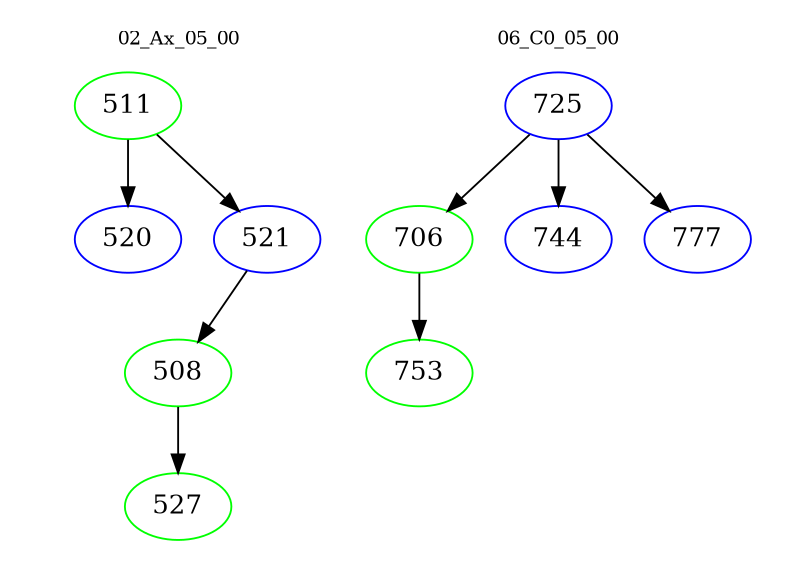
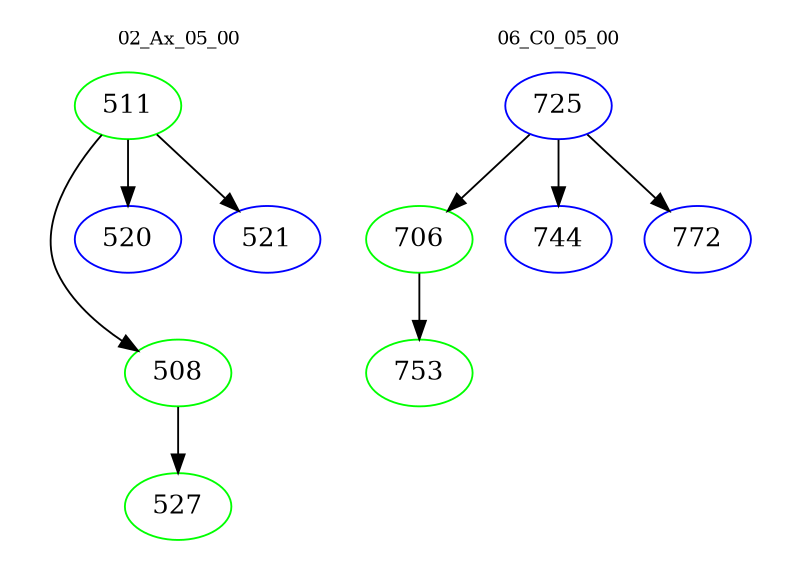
node "777": label "777" -> "772"
edge "521" -> "508": now "511" -> "508"
